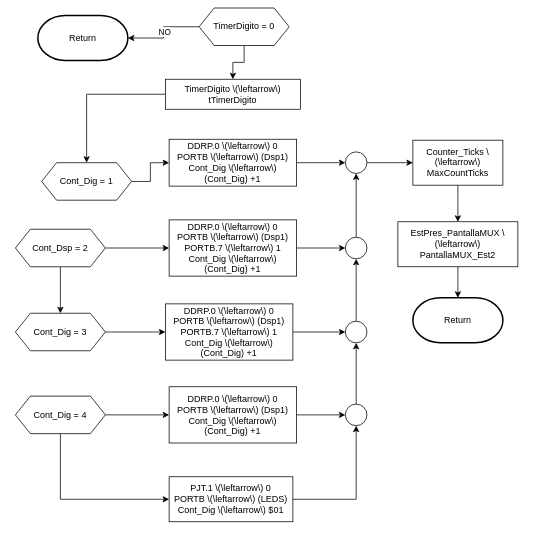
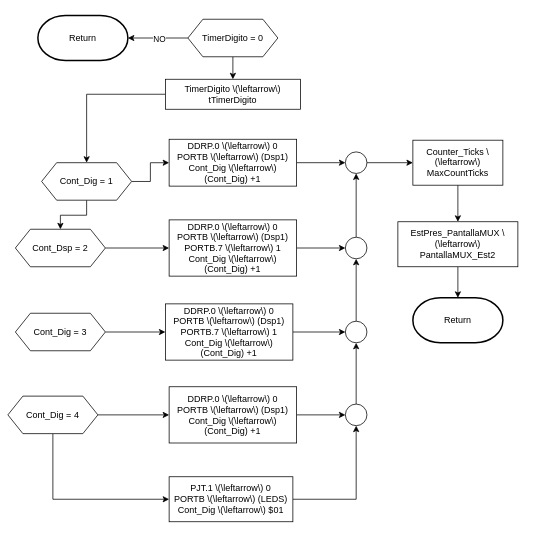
node "TimerDigito = 0": moved (244, 27) -> (233, 38)
edge "Cont_Dig = 1" -> "Cont_Dsp = 2": added
edge "Cont_Dsp = 2" -> "Cont_Dig = 3": removed
node "Cont_Dig = 4": moved (60, 415) -> (53, 415)
